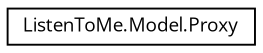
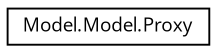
node "ListenToMe.Model.Proxy": label "ListenToMe.Model.Proxy" -> "Model.Model.Proxy"
